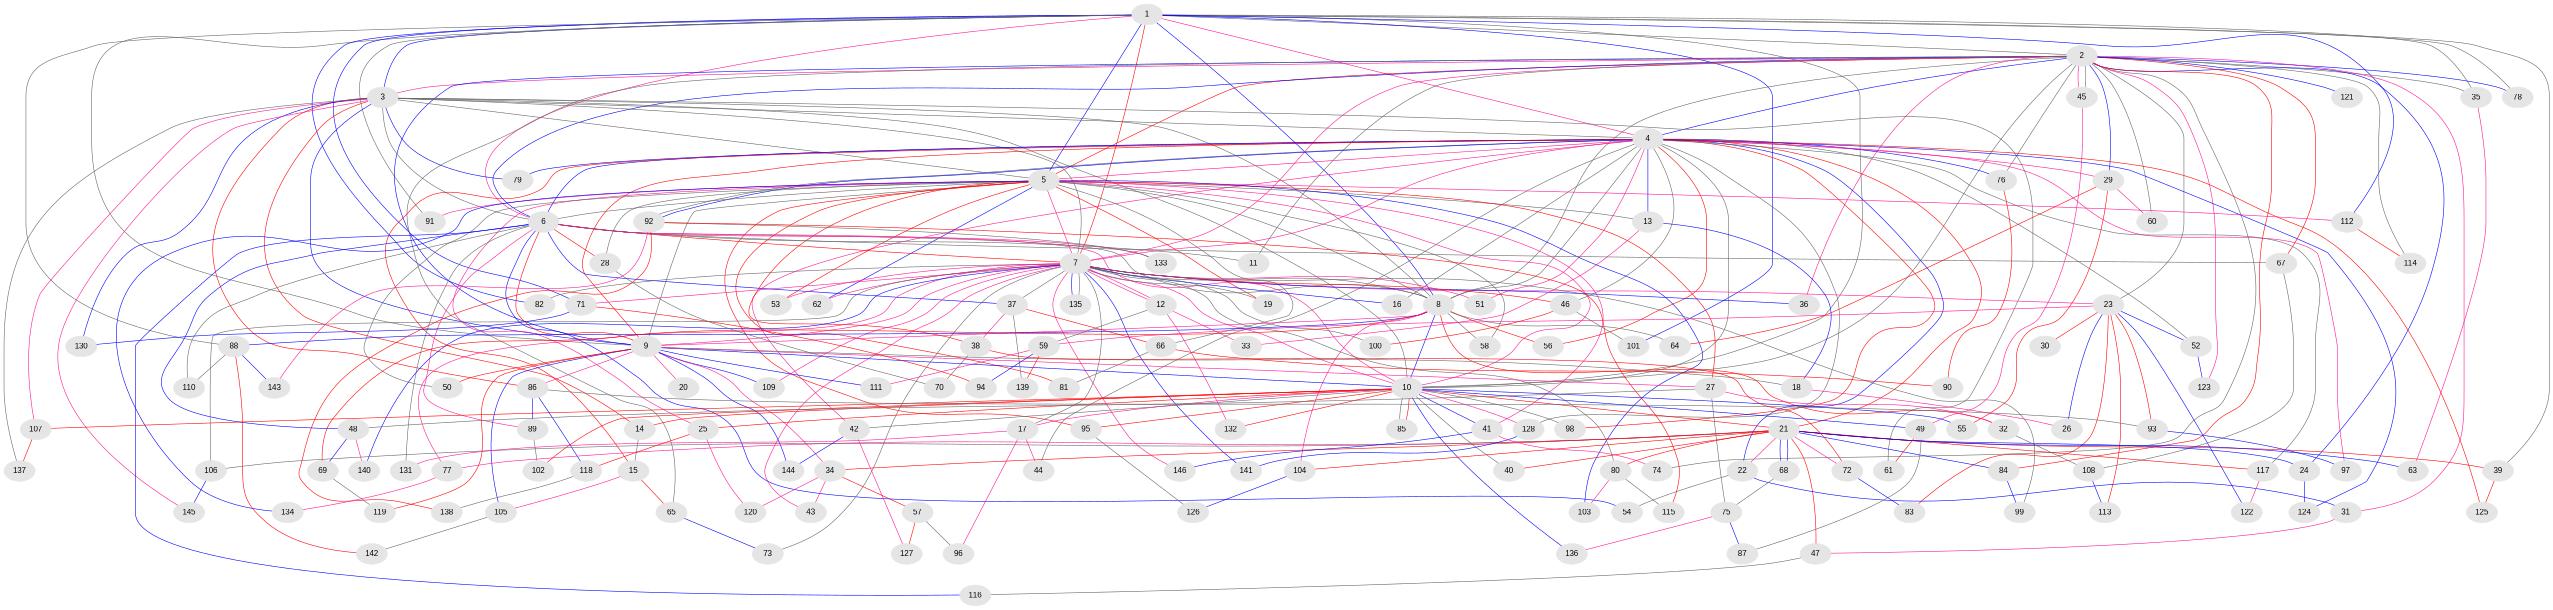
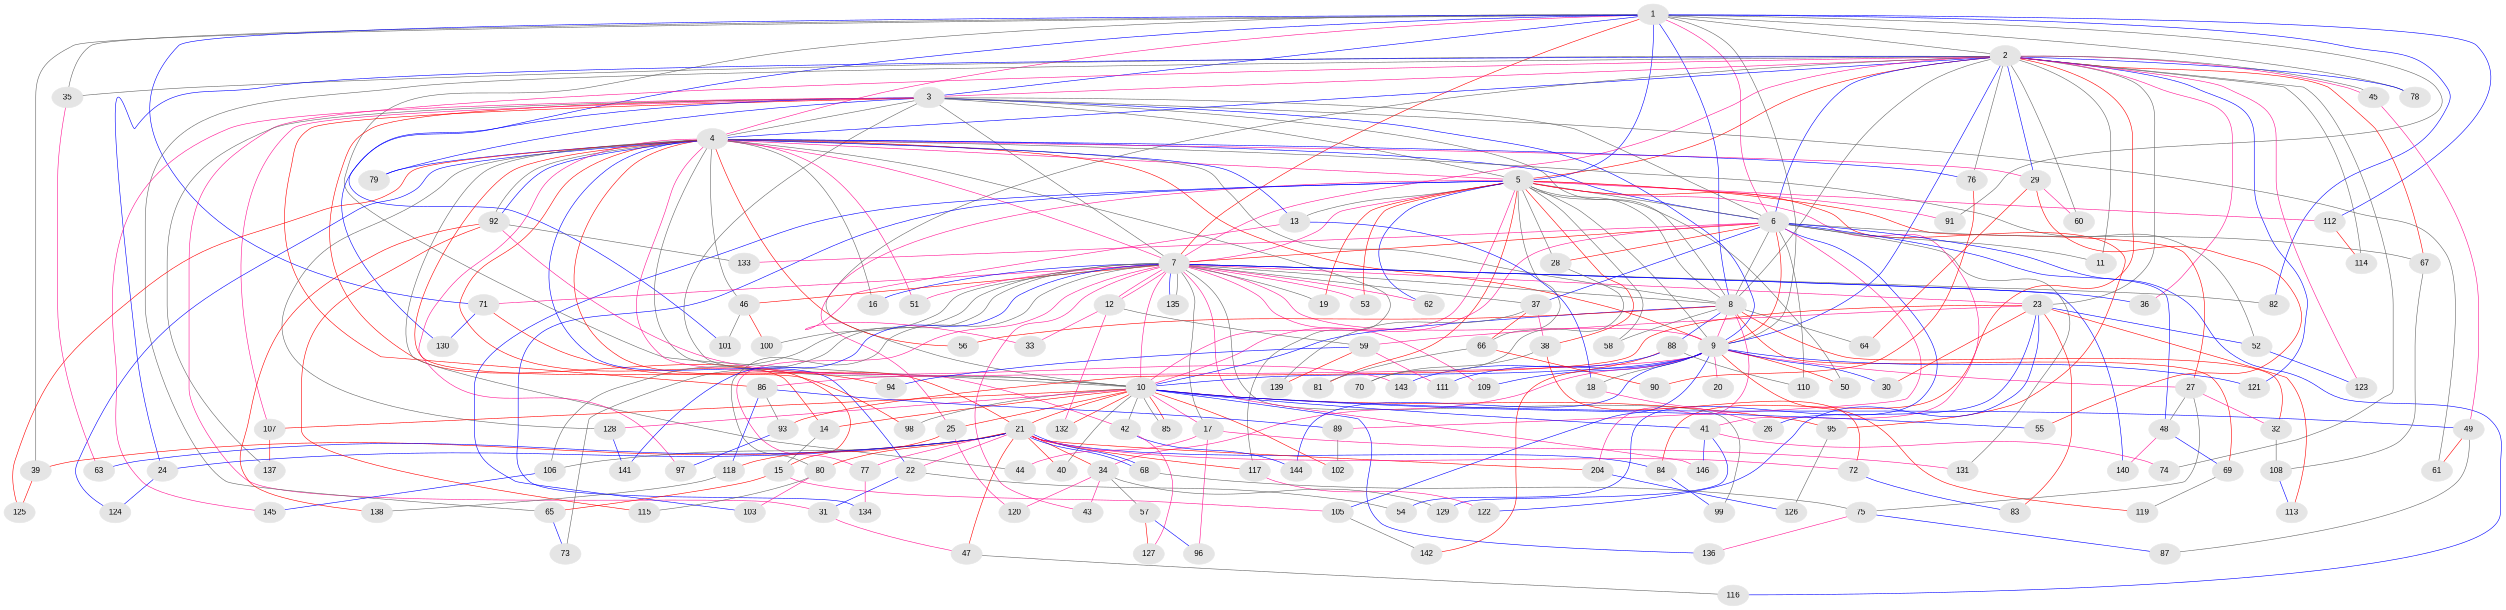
edge "1" -- "88": removed
edge "9" -- "30": added
edge "9" -- "121": added
node "104": label "104" -> "204"
edge "34" -- "57": color red -> gray40
node "129": added
edge "57" -- "96": color gray40 -> blue
